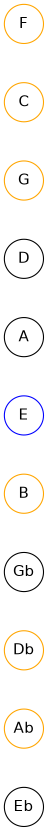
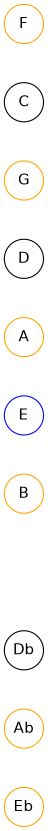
node "C": color orange -> black
node "A": color black -> orange
node "Gb": removed
node "Db": color orange -> black
node "Eb": color black -> orange
